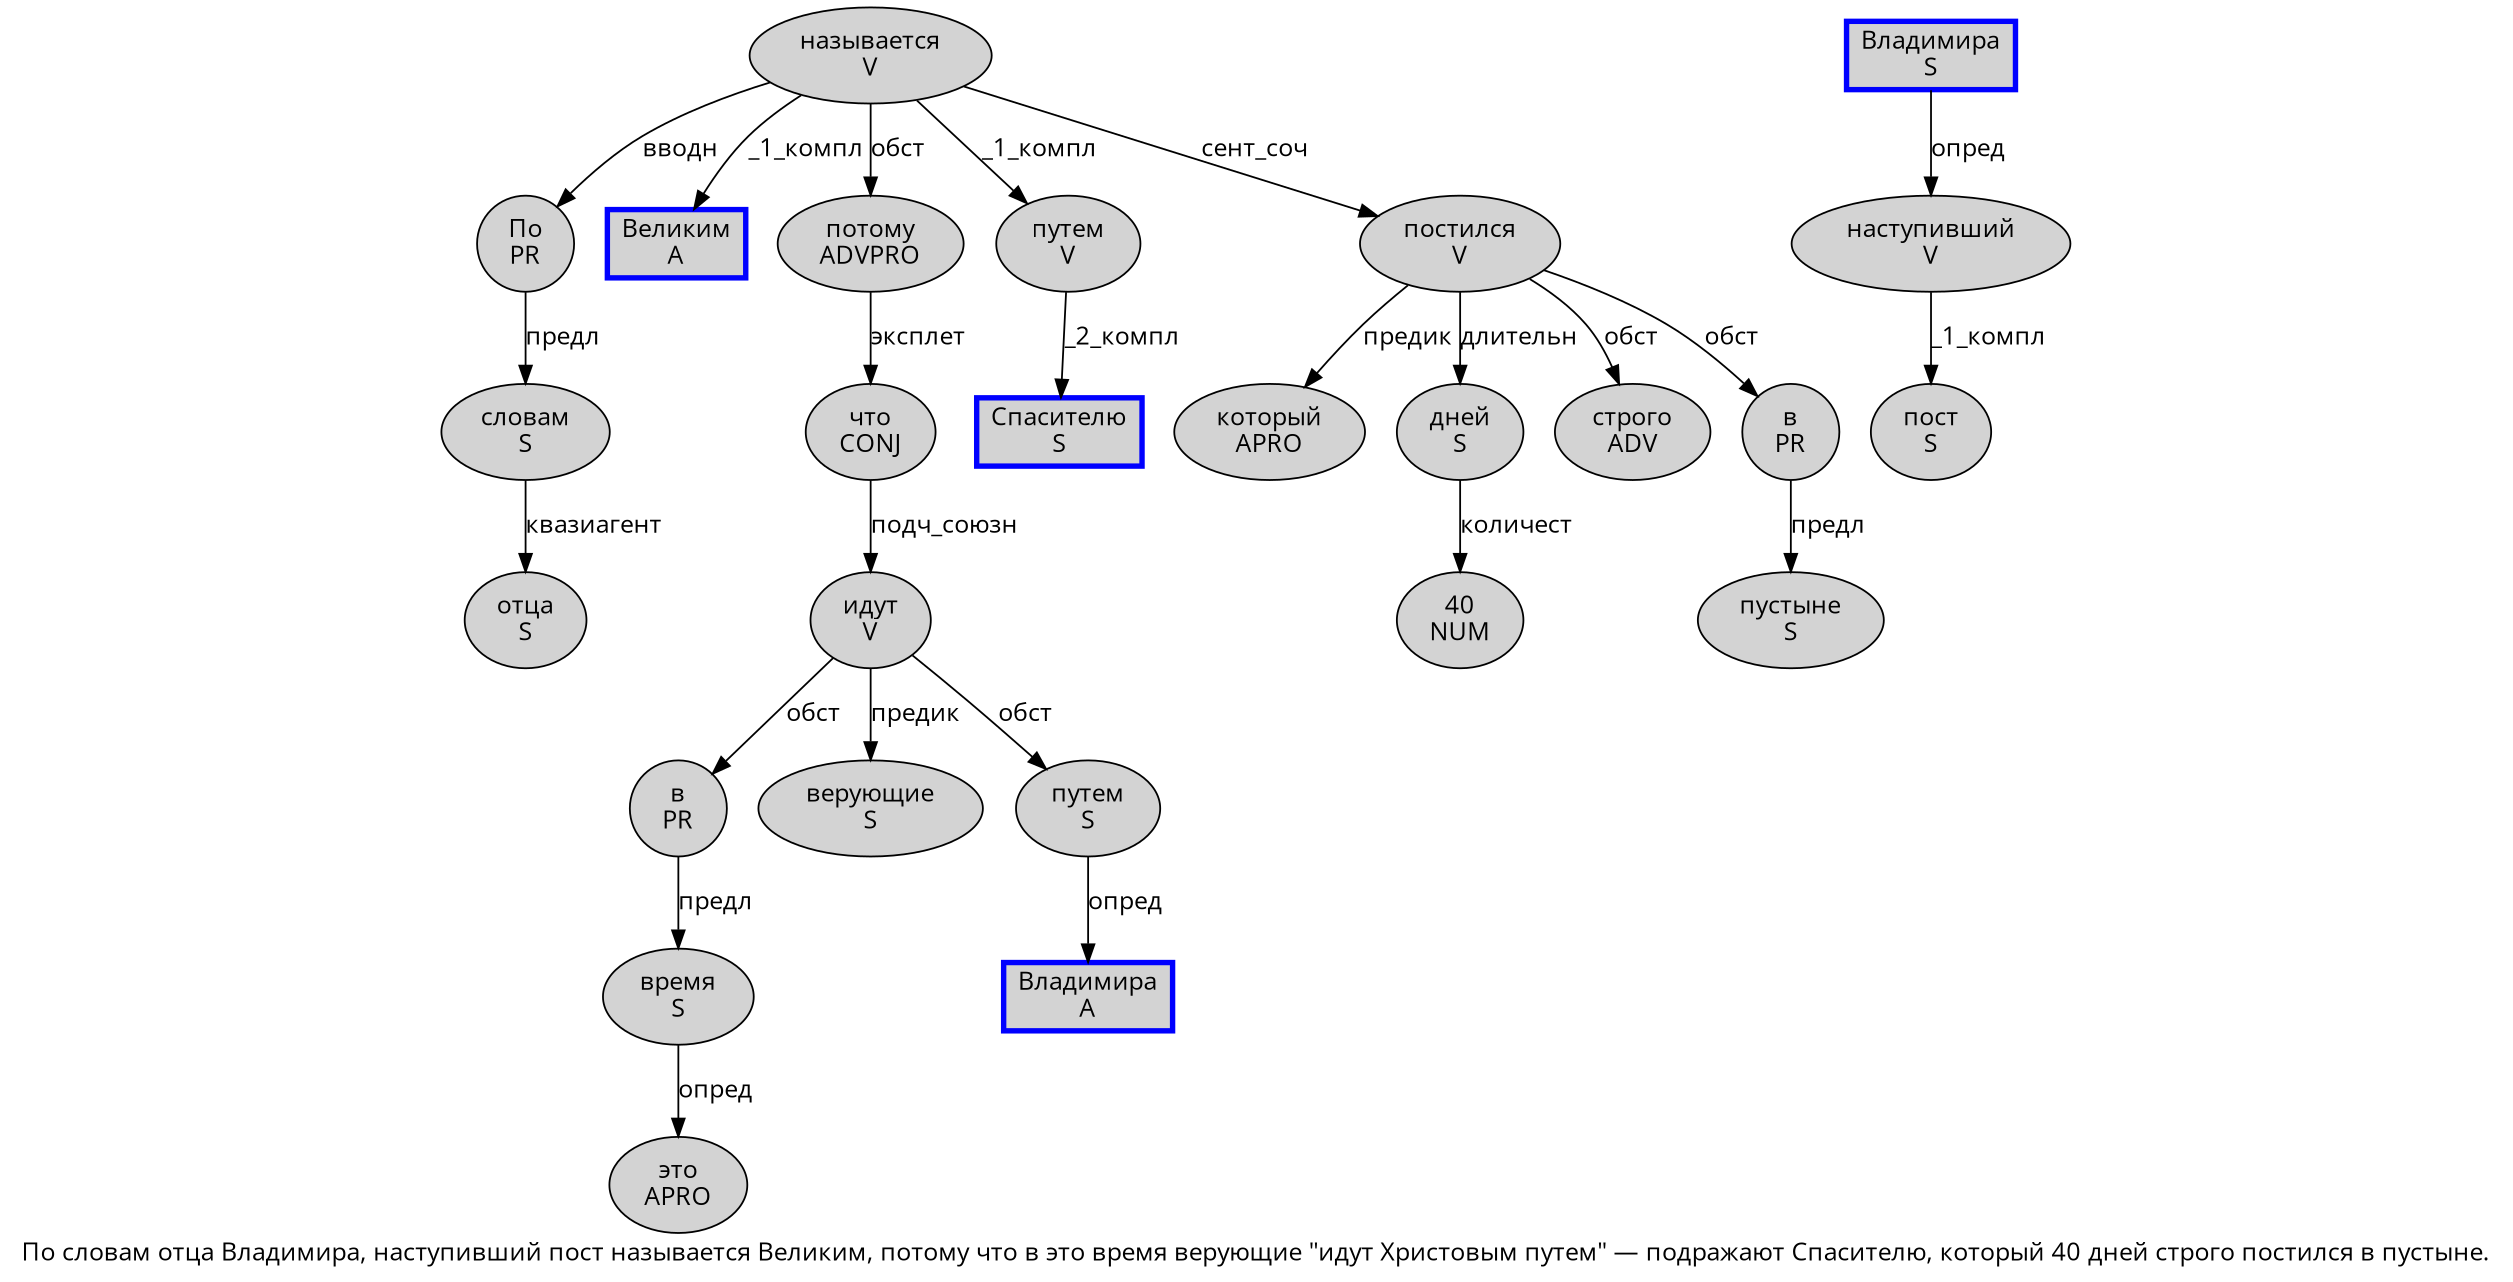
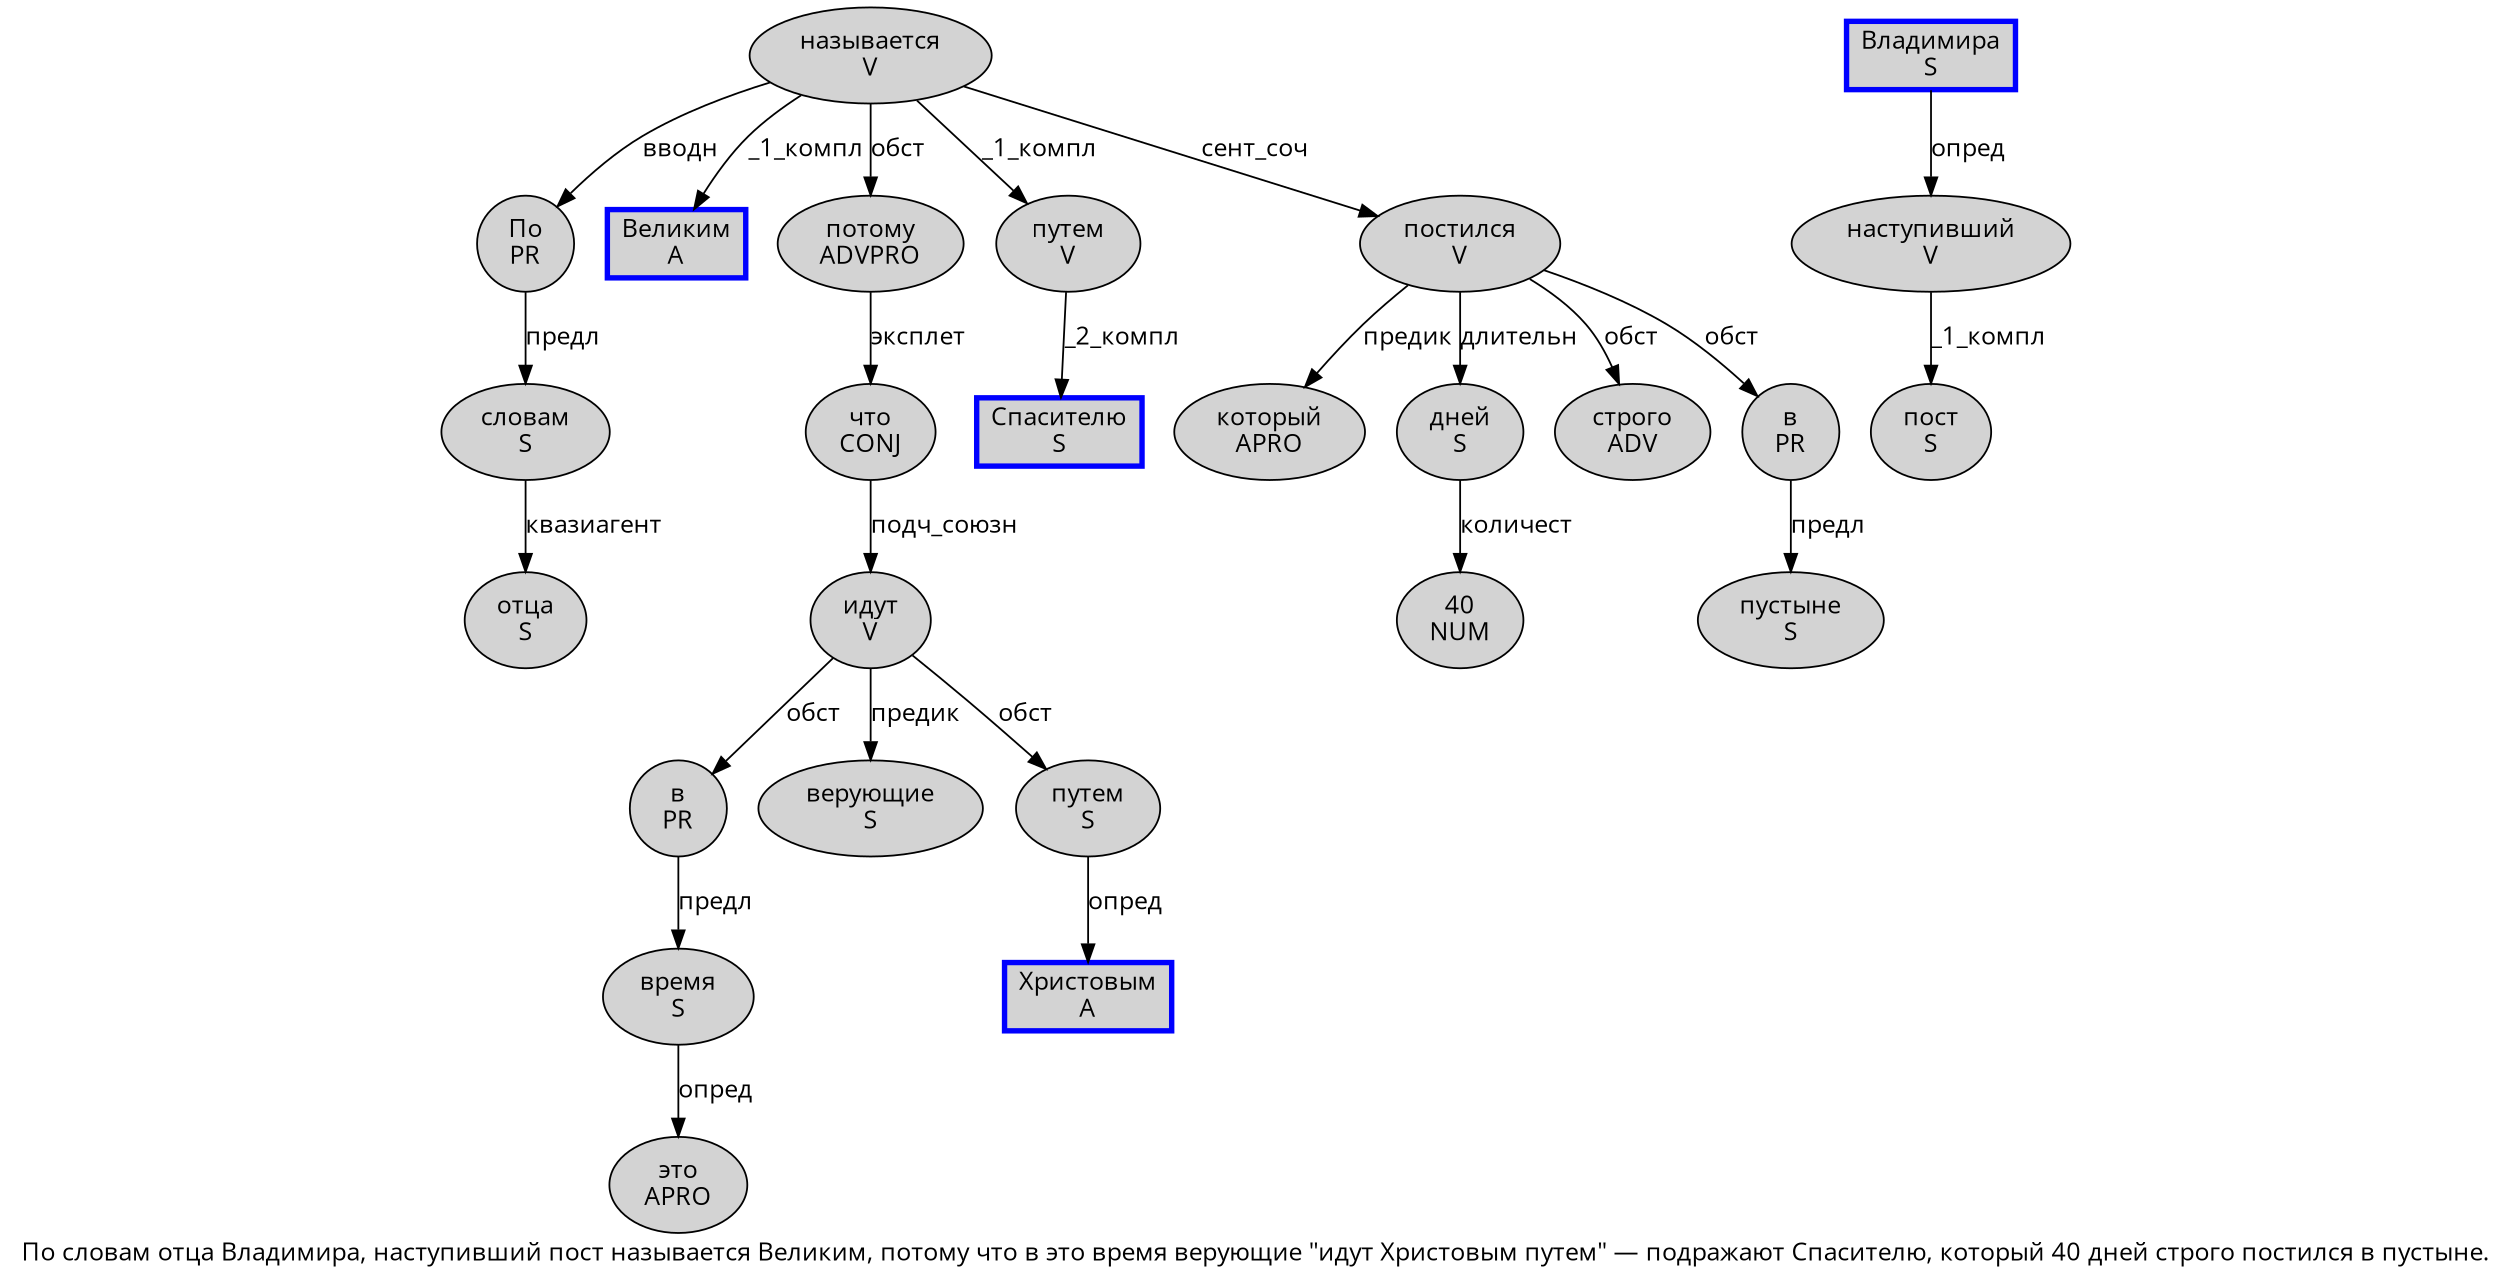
node "Владимира A": label "Владимира A" -> "Христовым A"
